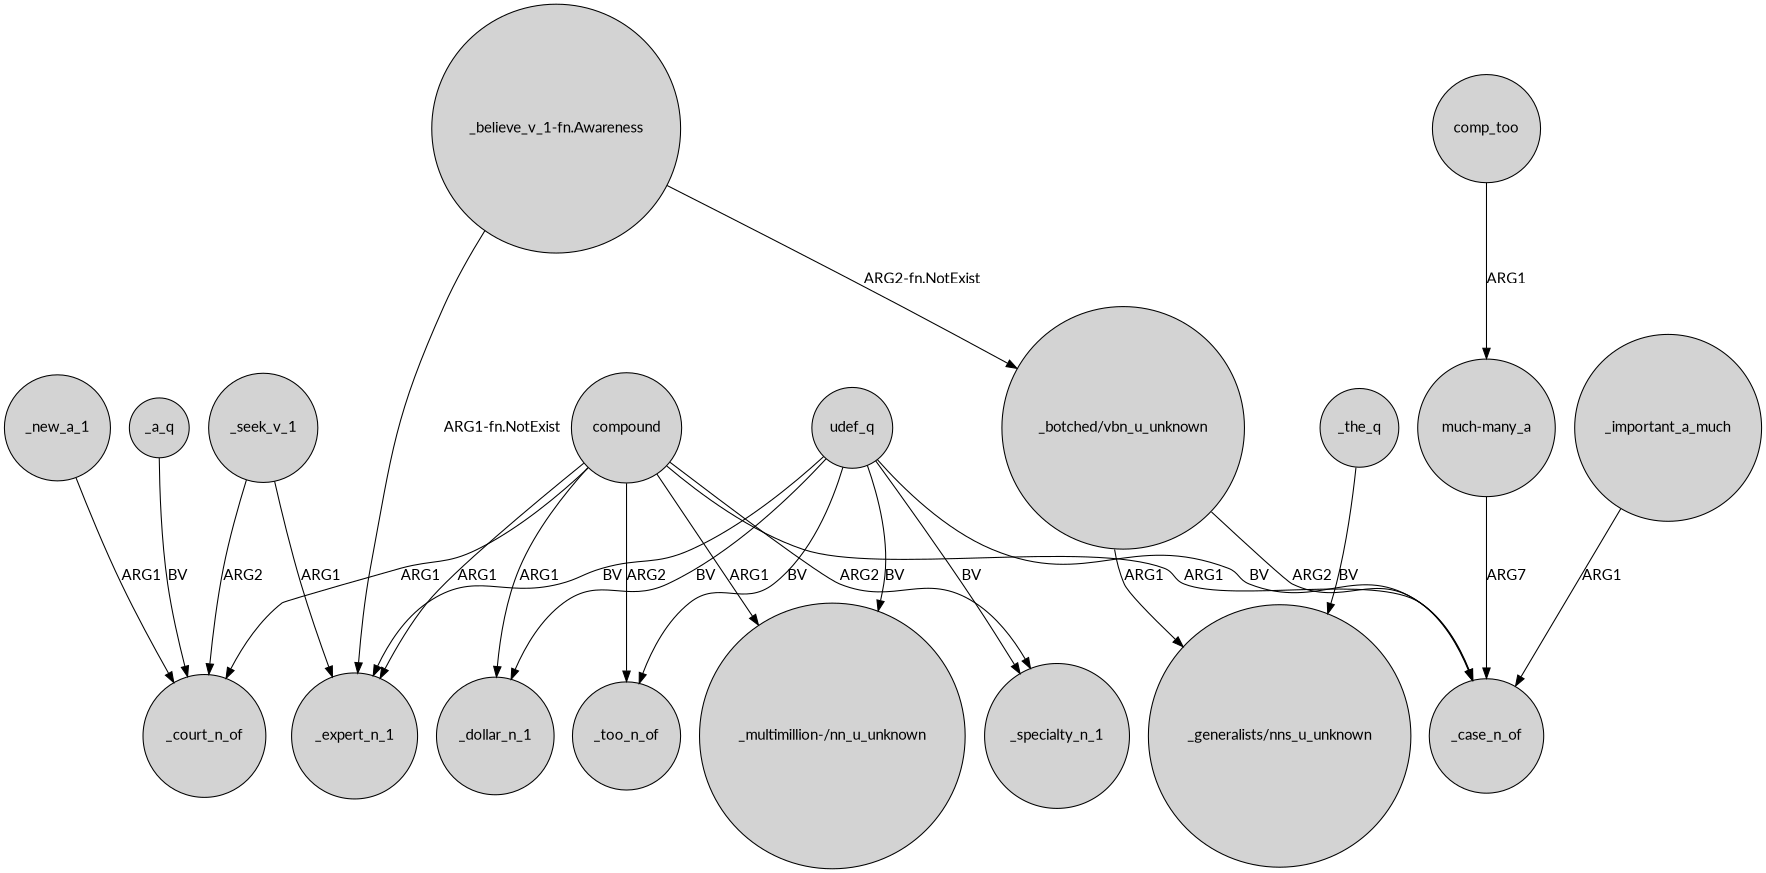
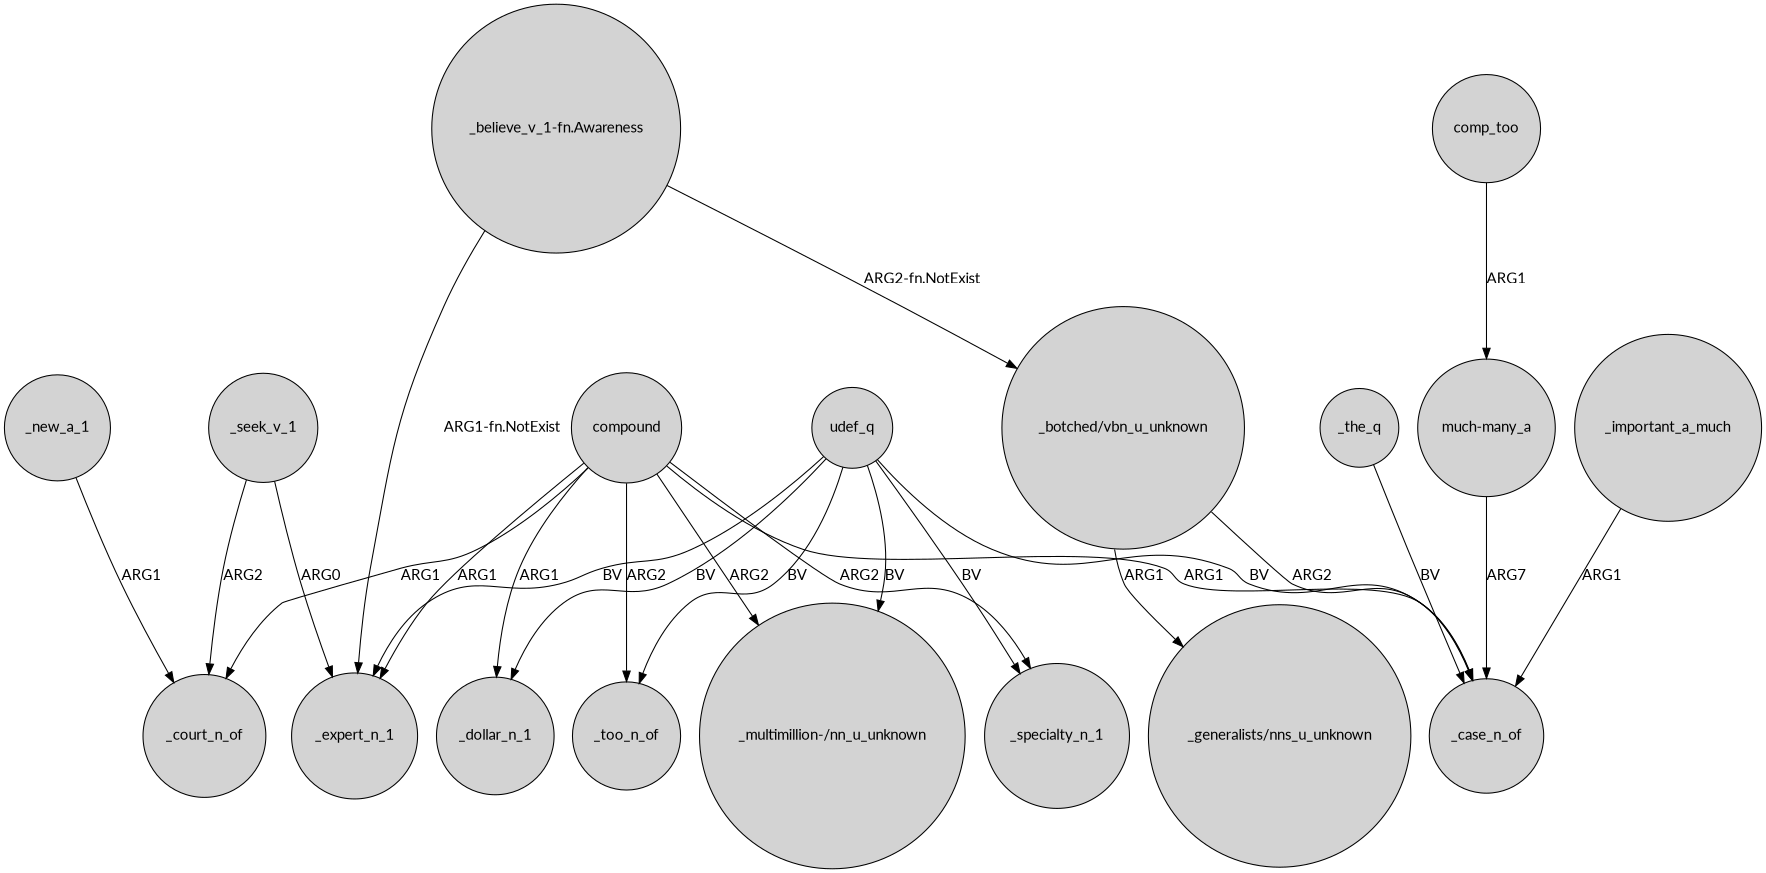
node "_a_q": removed
edge "_the_q" -> "_generalists/nns_u_unknown": now "_the_q" -> "_case_n_of"
edge "_seek_v_1" -> "_expert_n_1": label "ARG1" -> "ARG0"
edge "compound" -> "_multimillion-/nn_u_unknown": label "ARG1" -> "ARG2"
